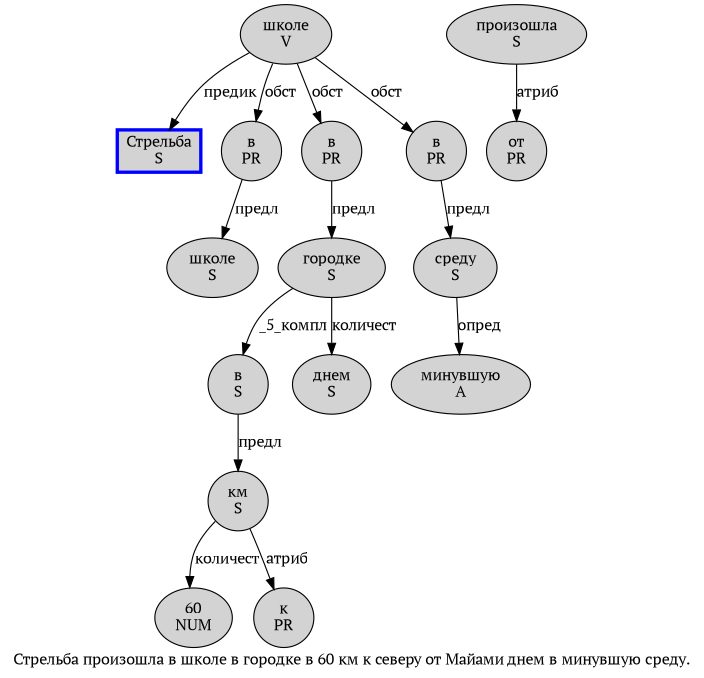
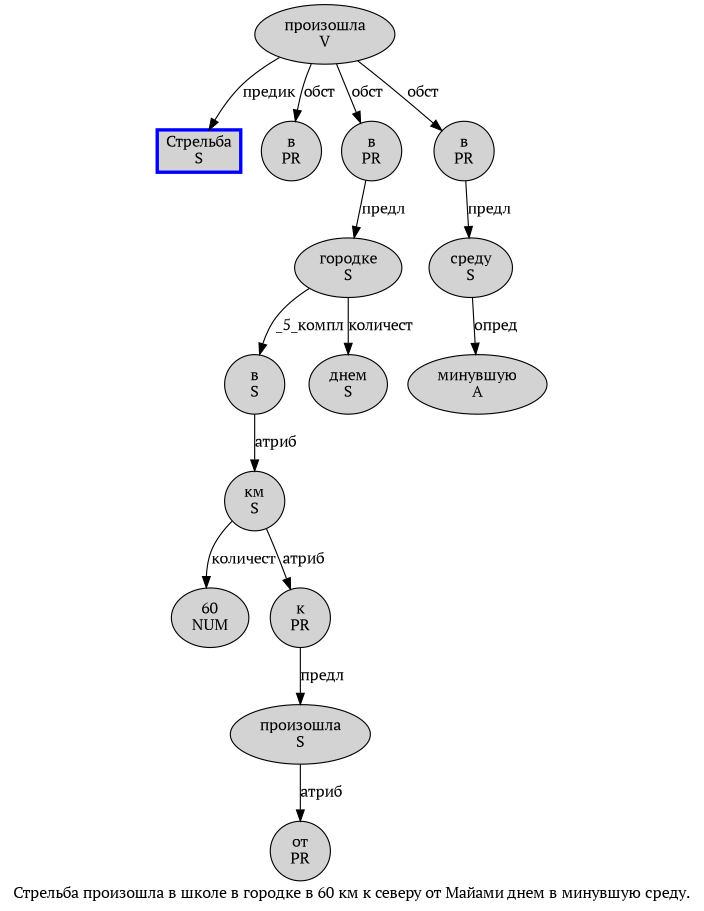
node "школе V": label "школе V" -> "произошла V"
node "школе S": removed
edge "в S" -> "км S": label "предл" -> "атриб"
edge "к PR" -> "произошла S": added, label "предл"
